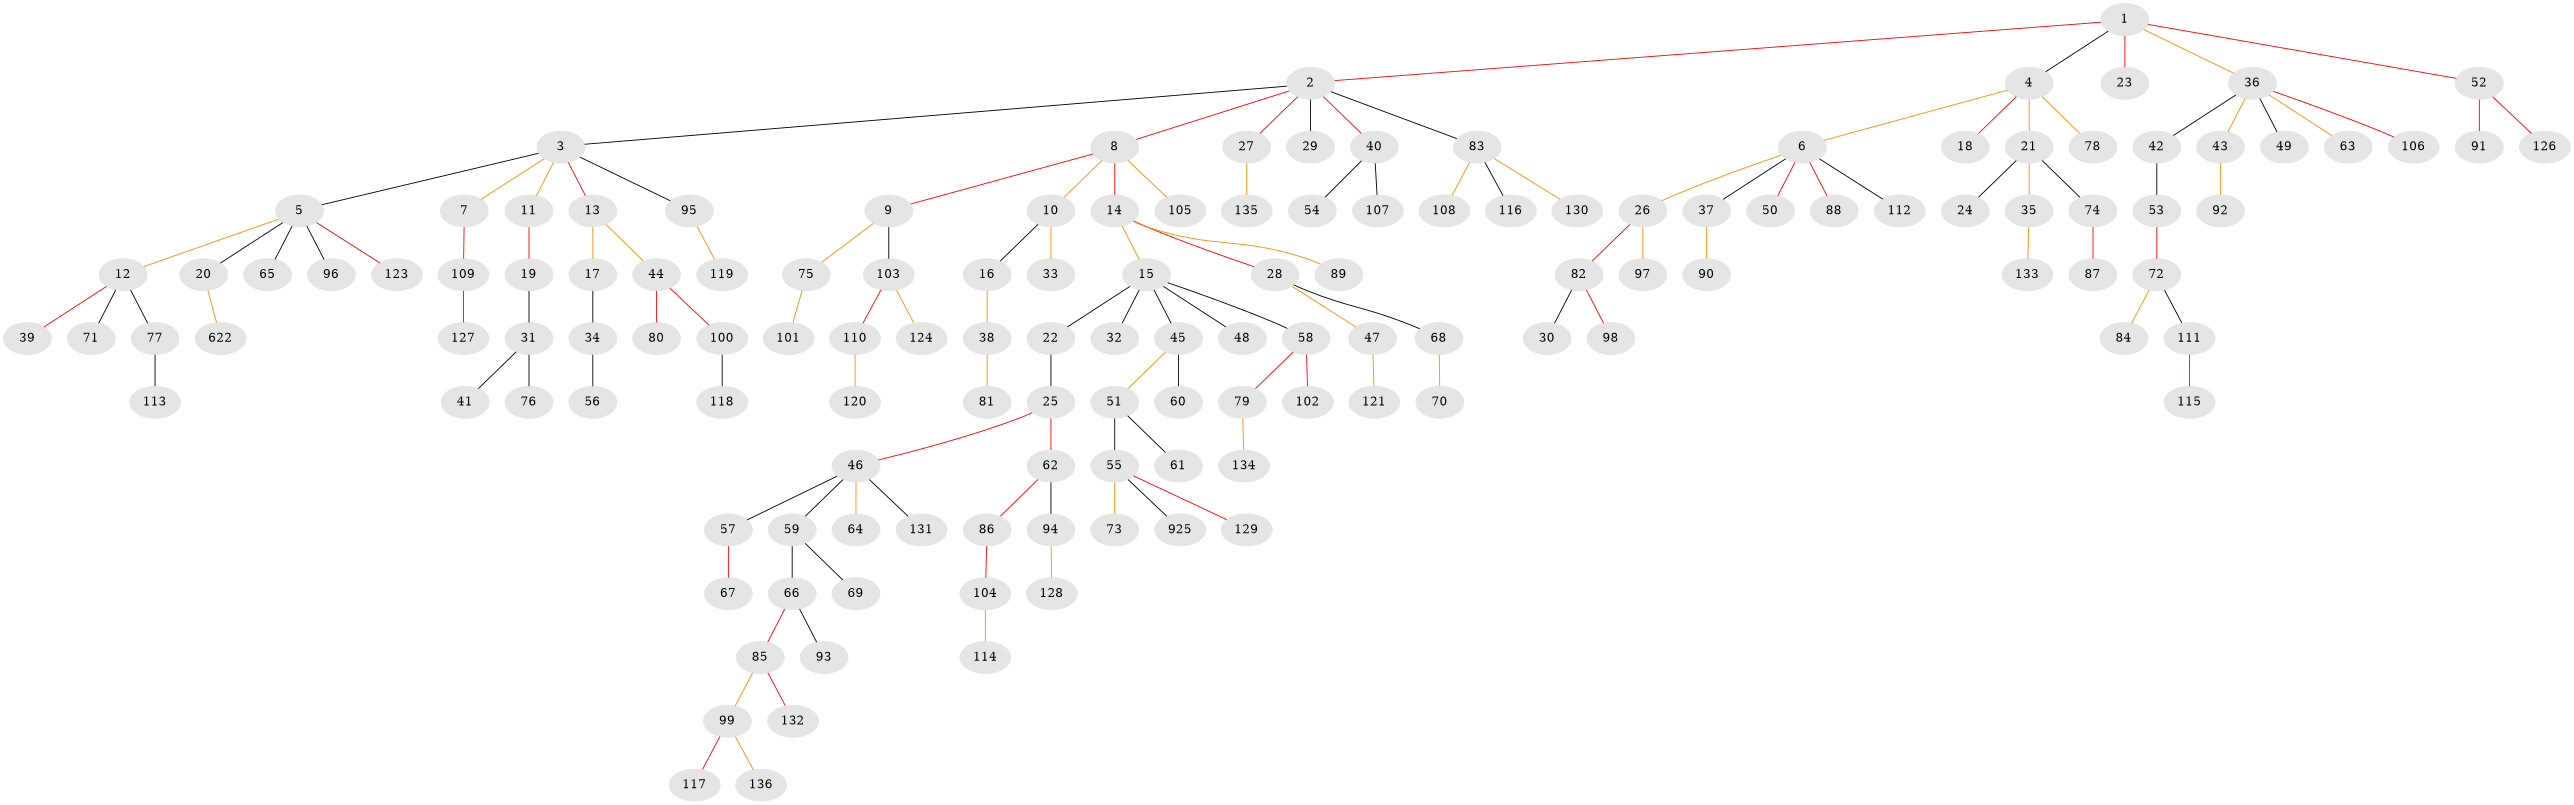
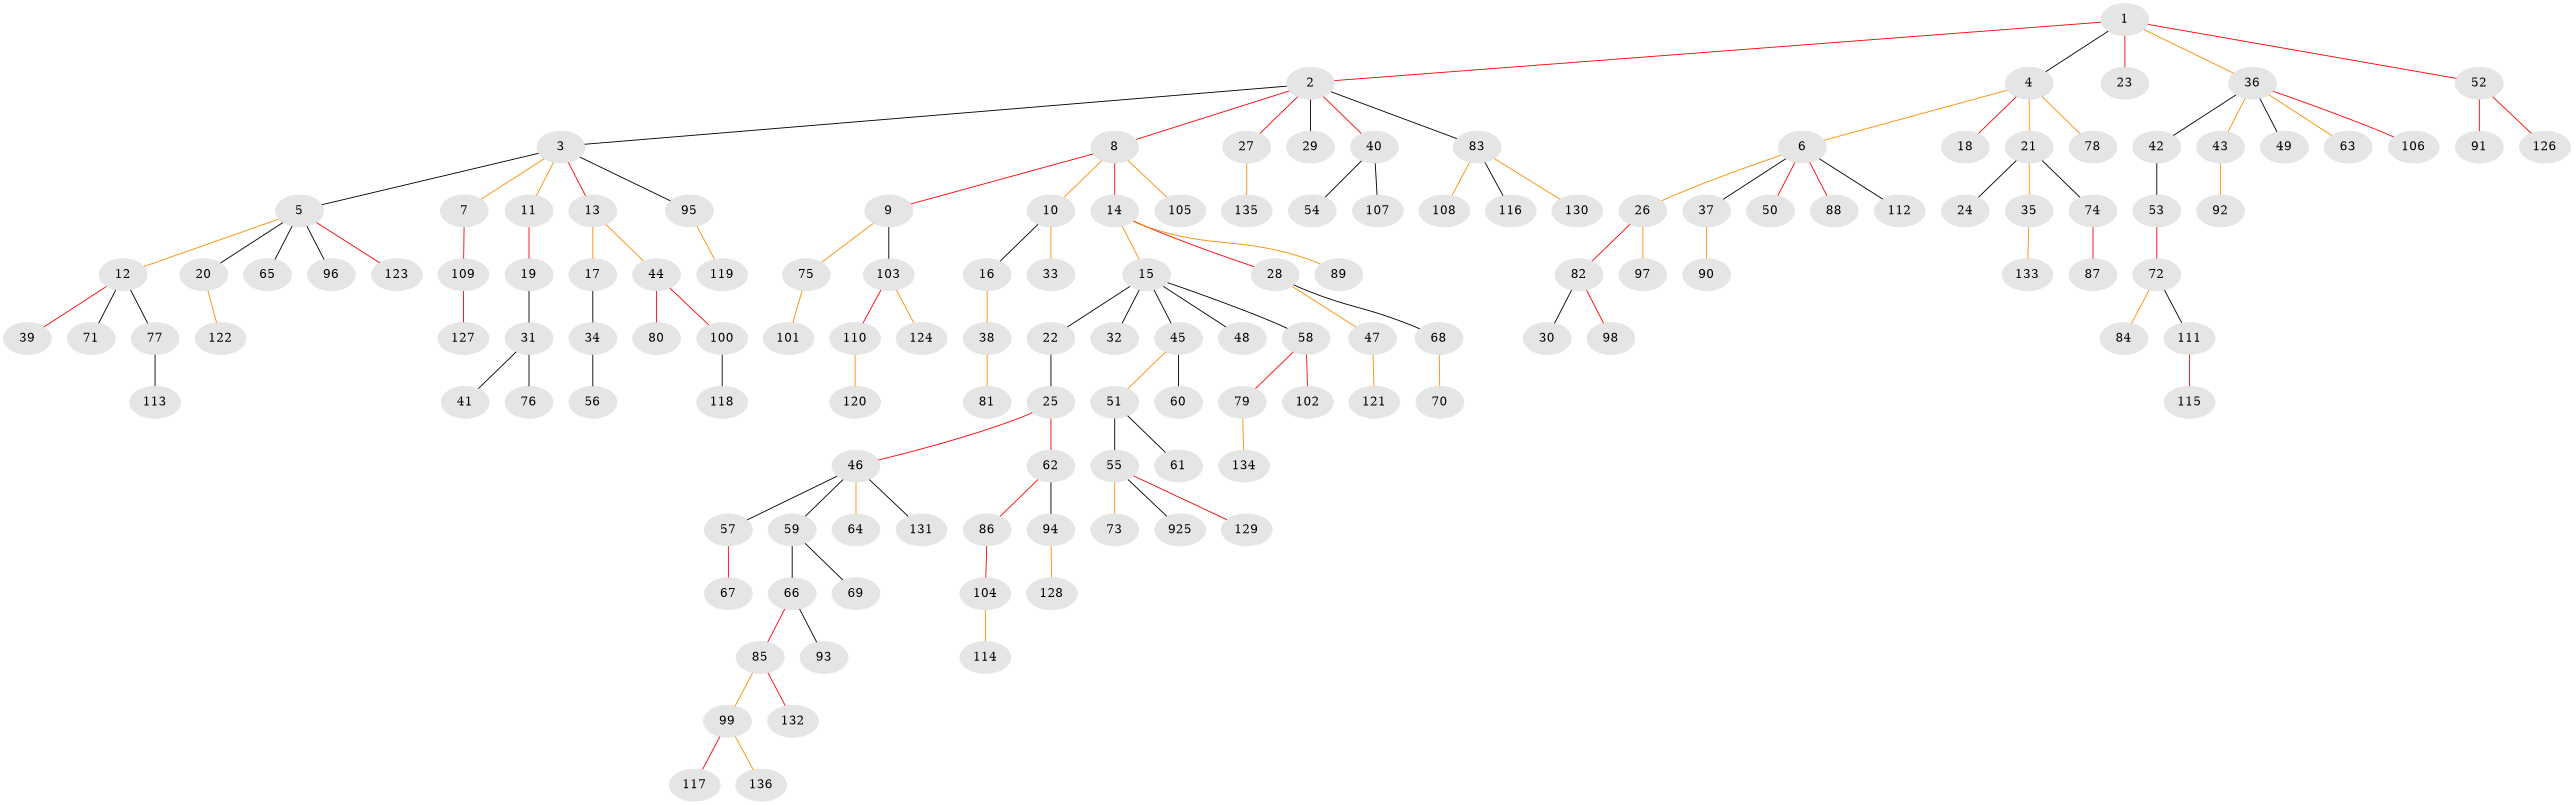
node "622": label "622" -> "122"
